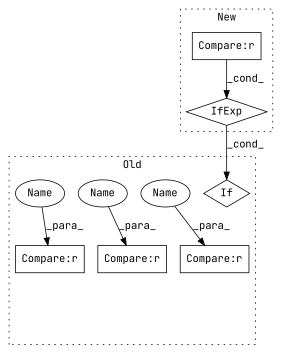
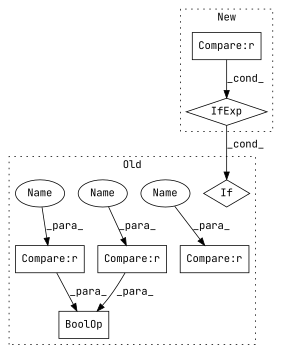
node "BoolOp": added
